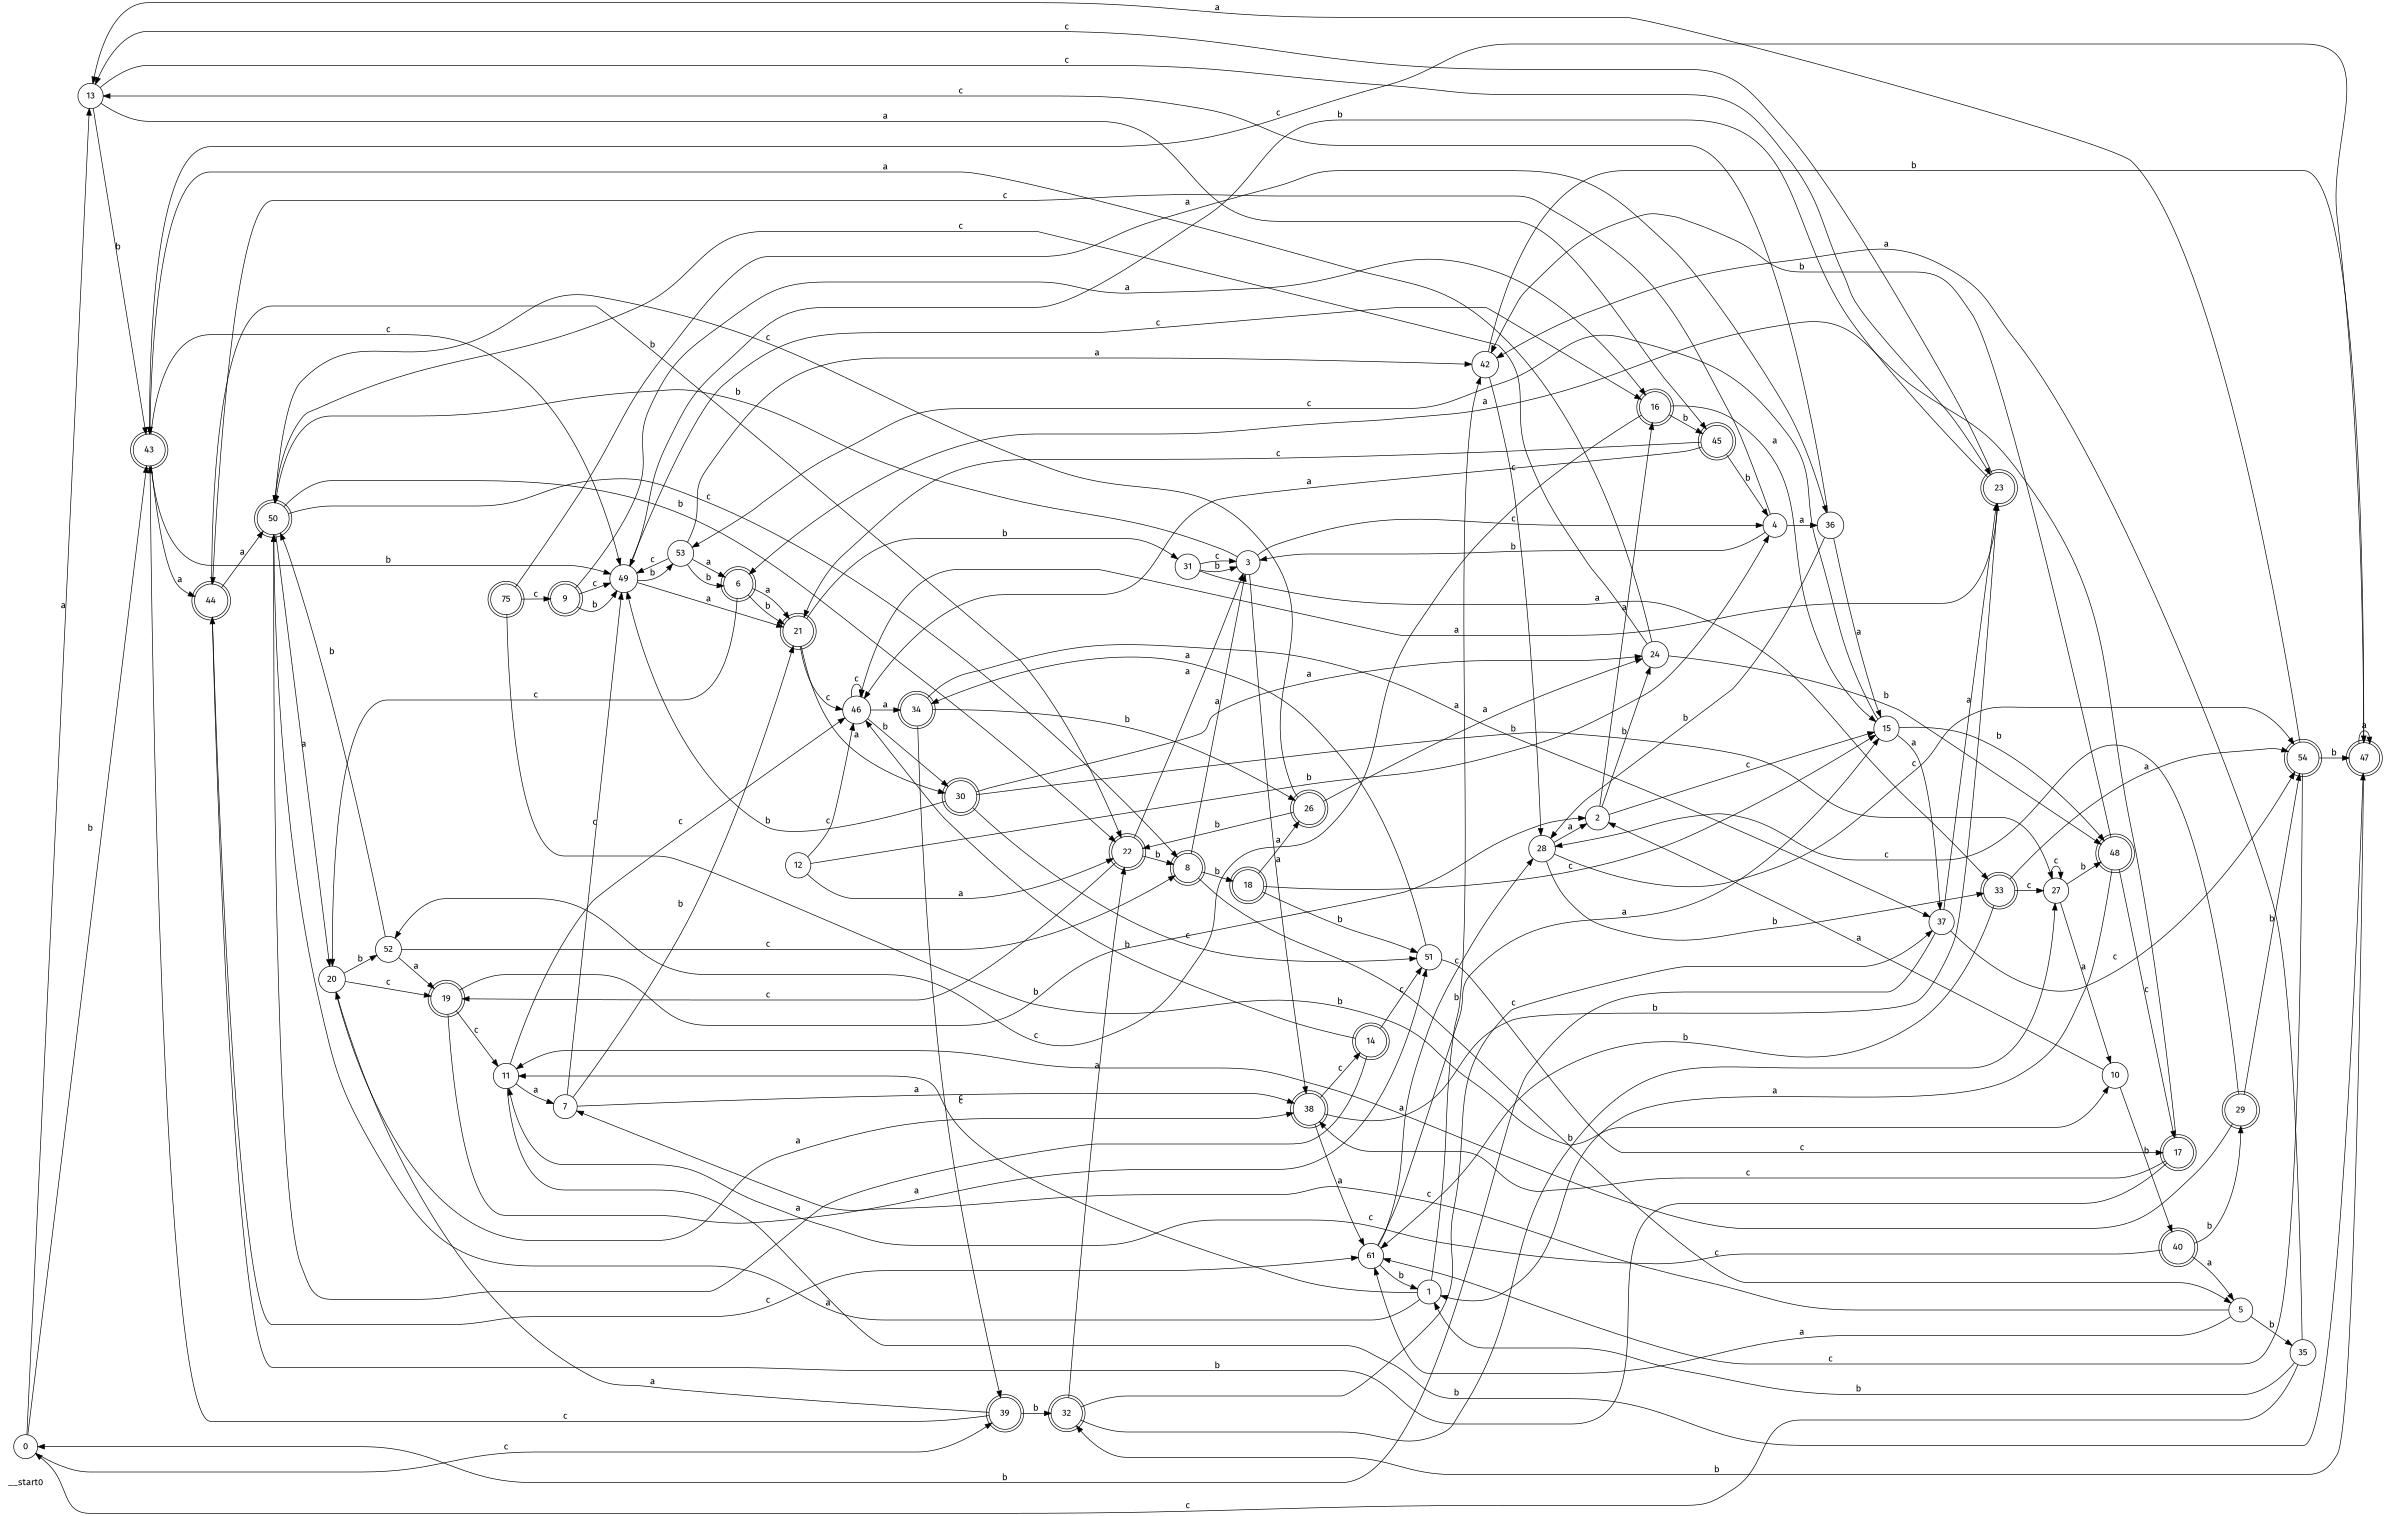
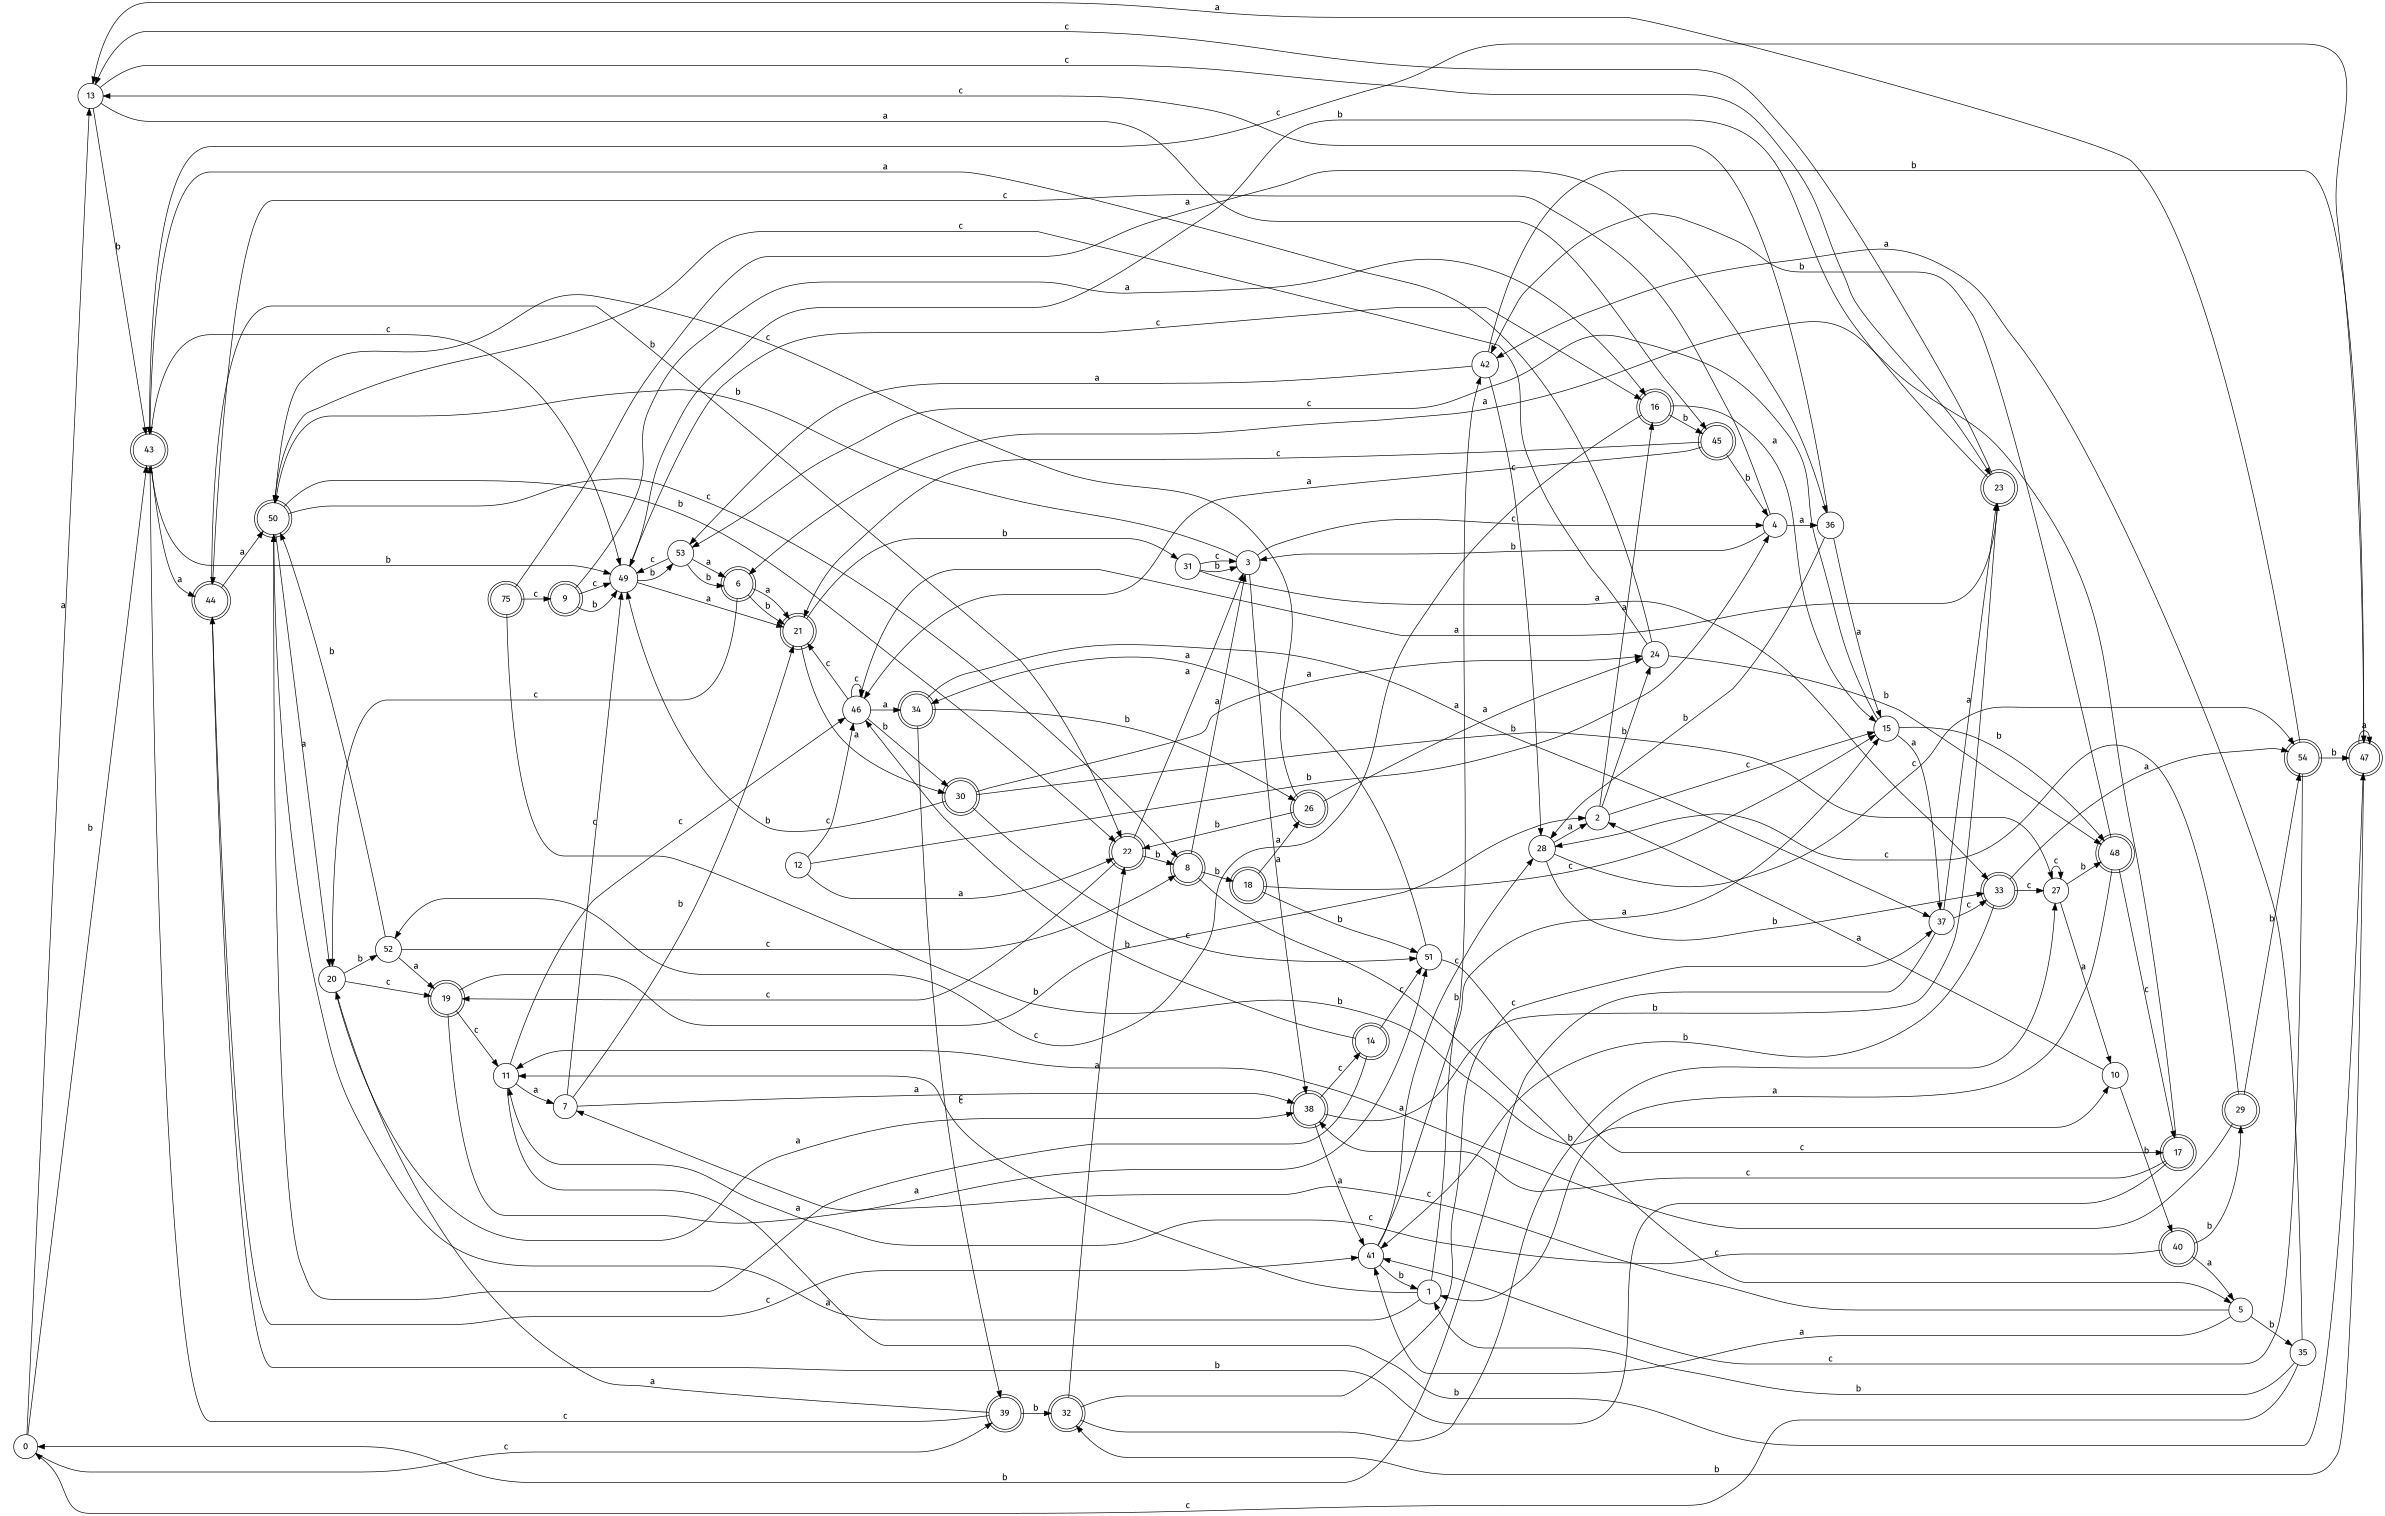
edge "53" -> "42": reversed
edge "21" -> "46": reversed
edge "37" -> "54": now "37" -> "33"
node "61": label "61" -> "41"
node "__start0": removed
